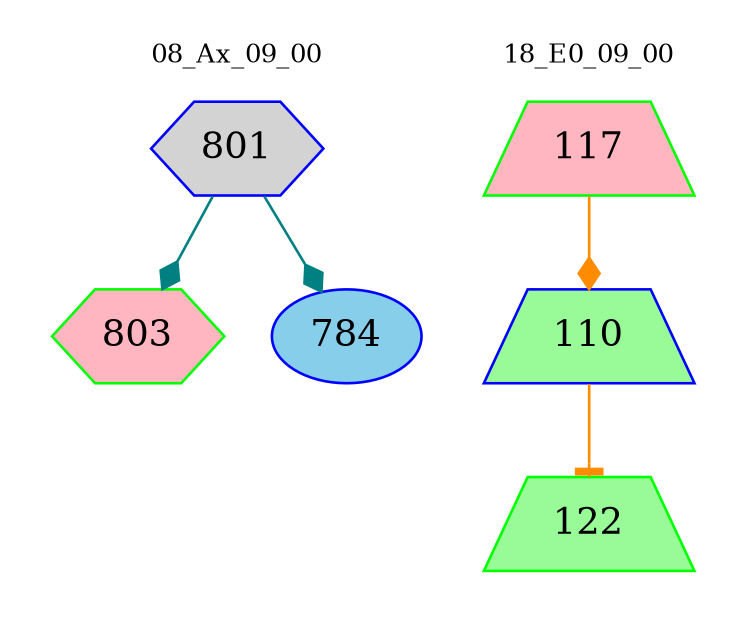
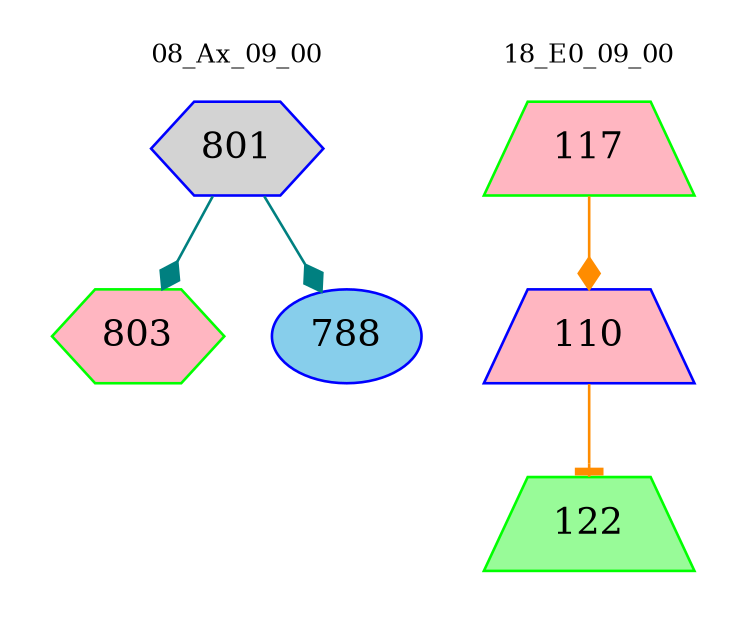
node "784": label "784" -> "788"
node "110": fillcolor palegreen -> lightpink
